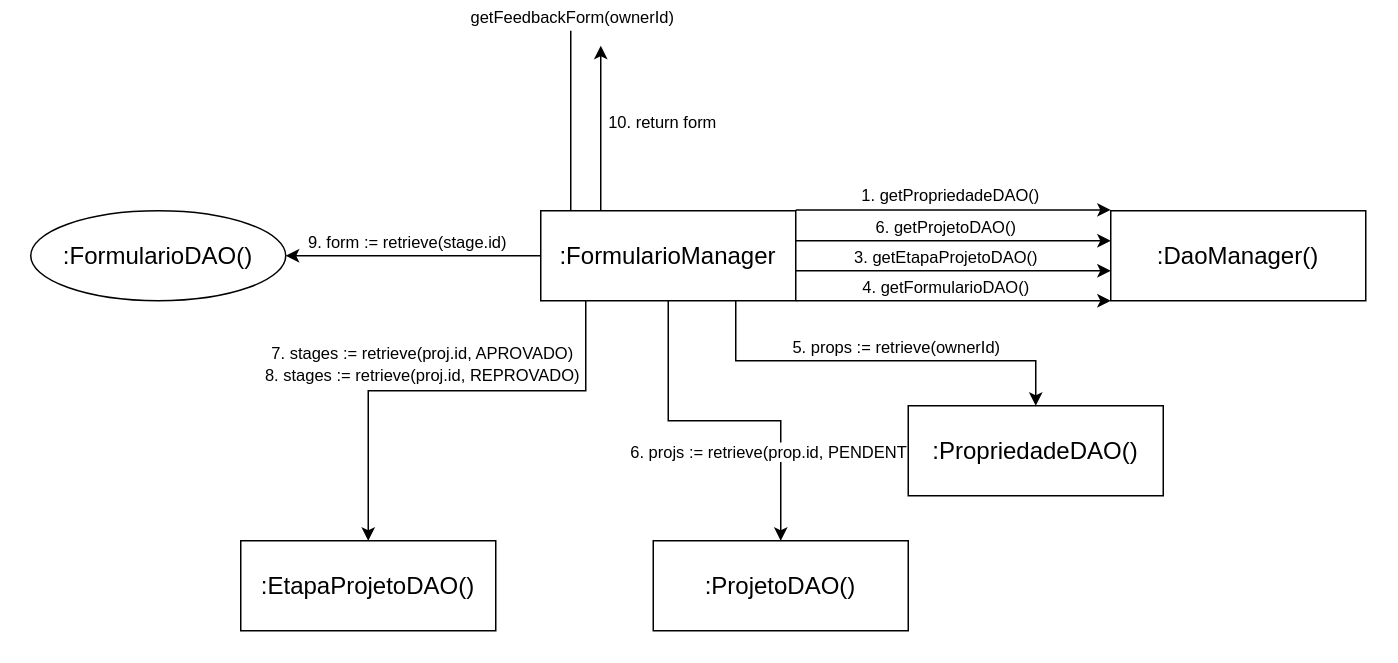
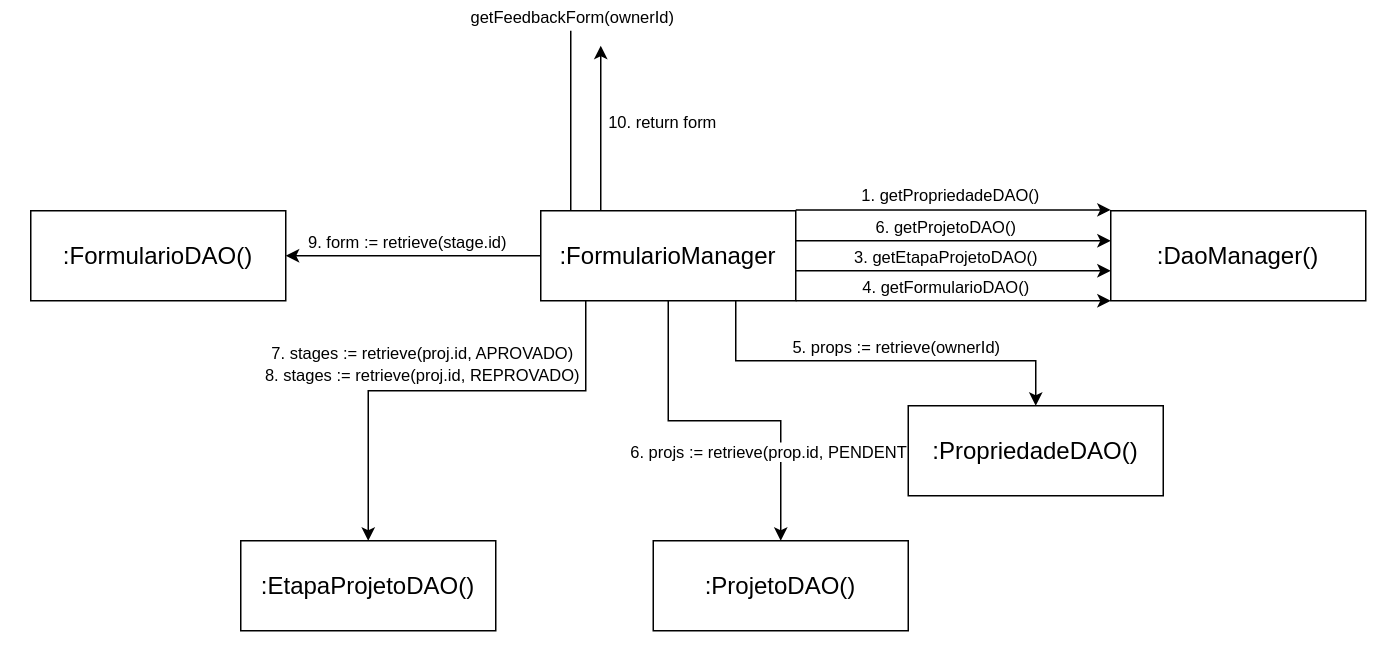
node ":FormularioDAO()": shape ellipse -> rectangle
